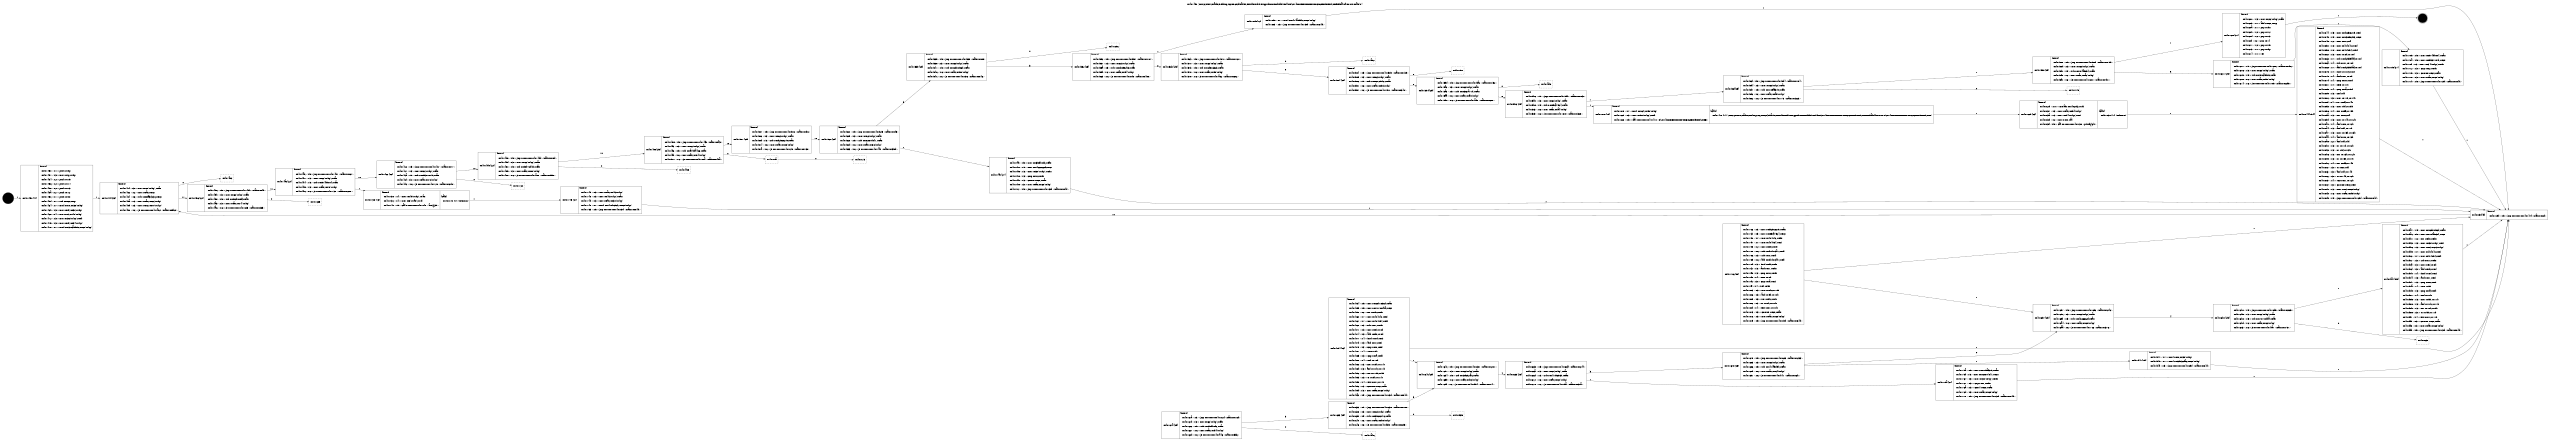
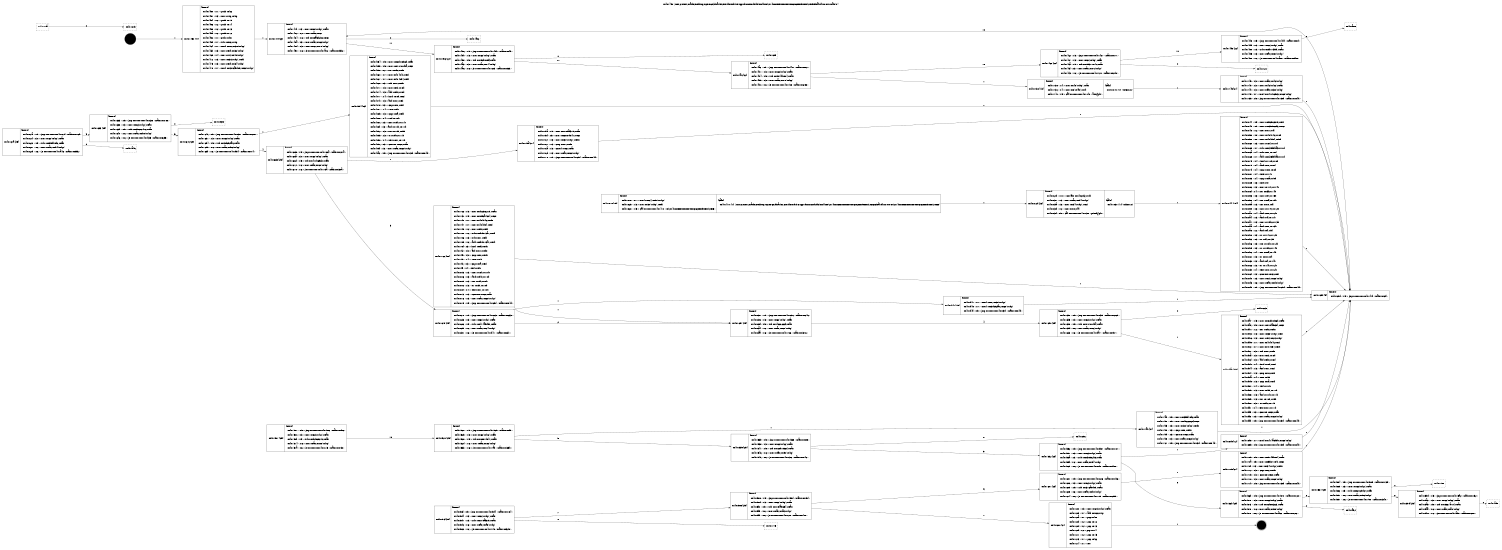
node "0x4015b6 [25]": removed
node "0x4014ee [25]": removed
edge "0x401b54 [83]" -> "0x40164c [25]": reversed
